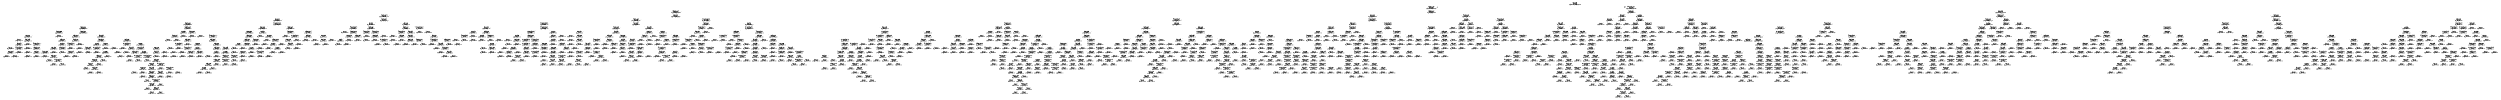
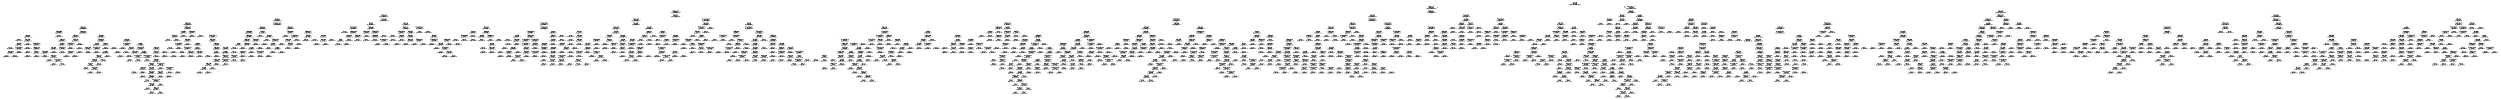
node "entropy = 0.0 samples = 10 value = [0, 0, 0, 0, 10, 0, 0]": removed
